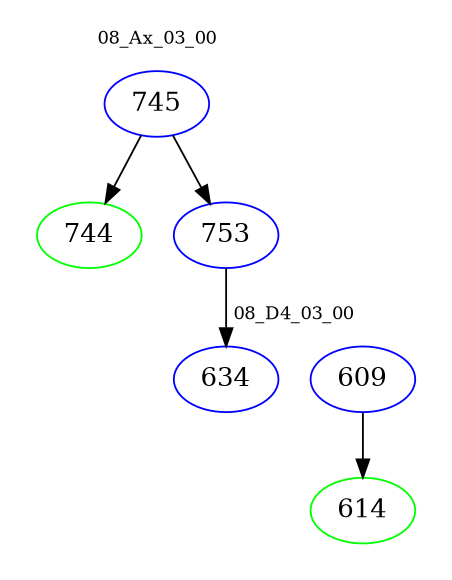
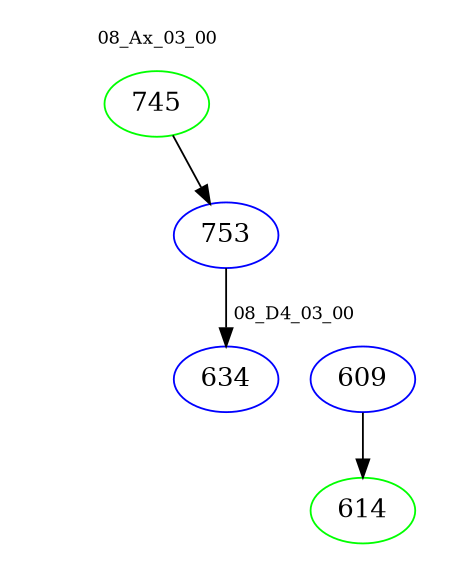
node "745": color blue -> green
node "744": removed
